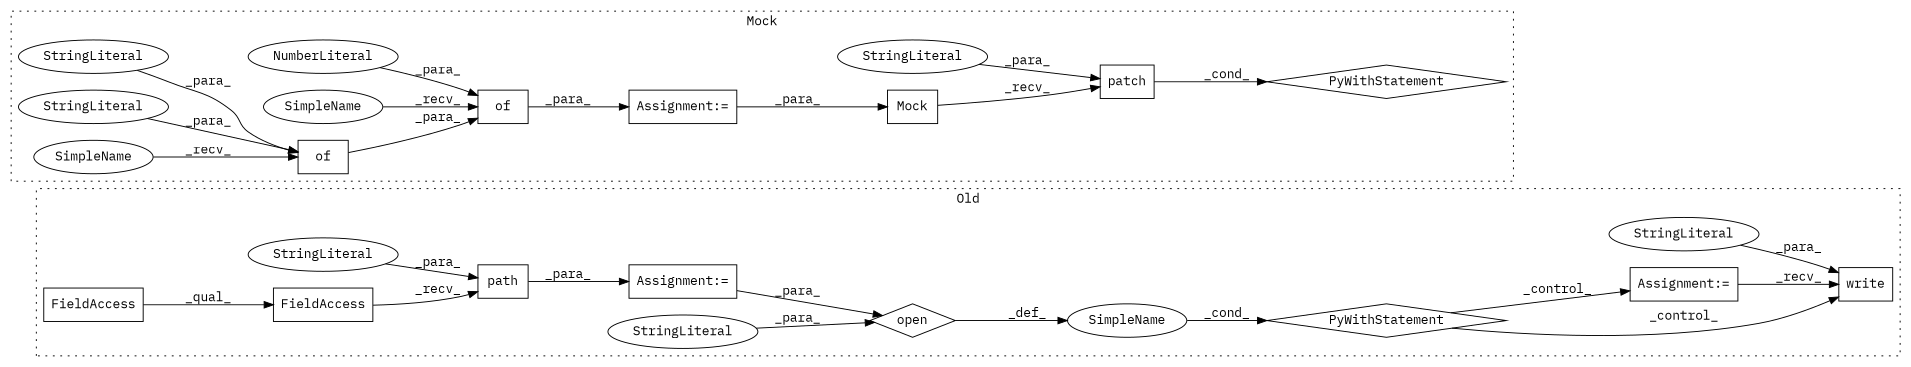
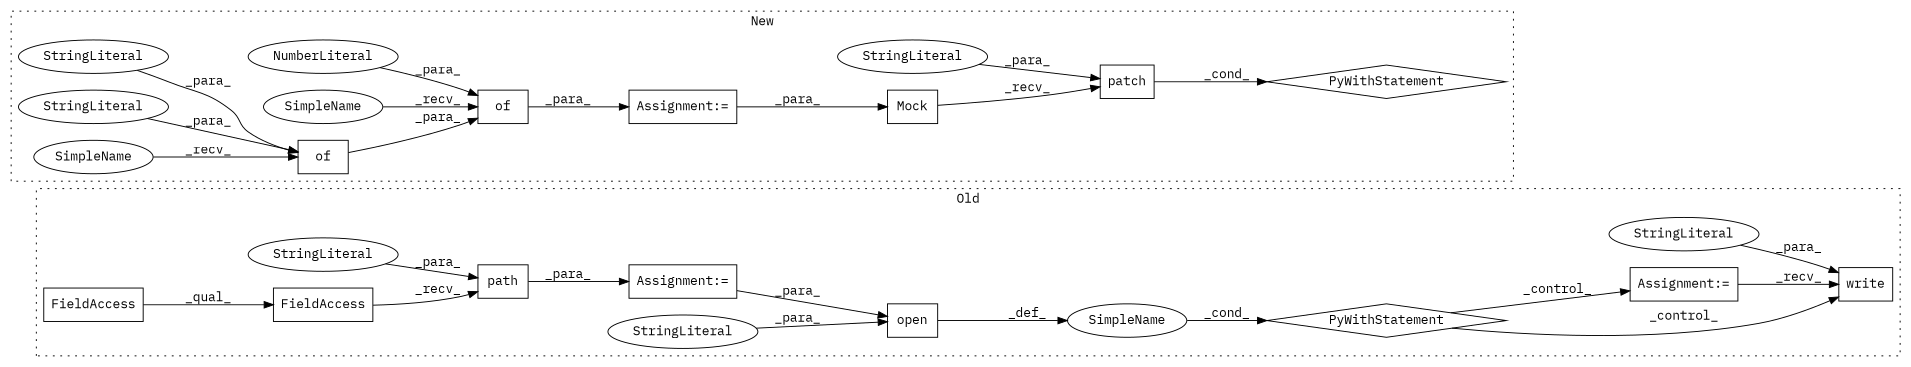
cluster "Mock": label "Mock" -> "New"
node "open": shape diamond -> box
